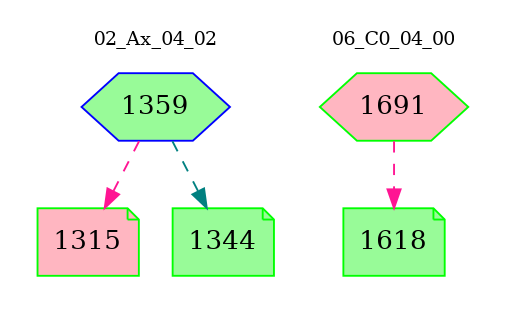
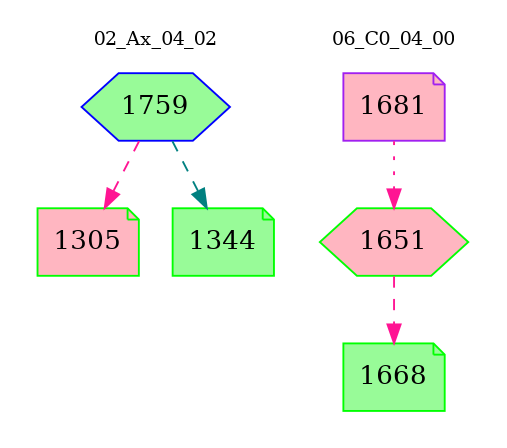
node "1359": label "1359" -> "1759"
node "1681": added
node "1691": label "1691" -> "1651"
node "1315": label "1315" -> "1305"
node "1618": label "1618" -> "1668"
